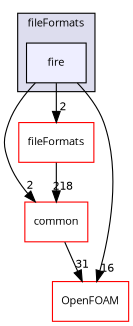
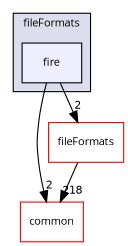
node "OpenFOAM": removed
